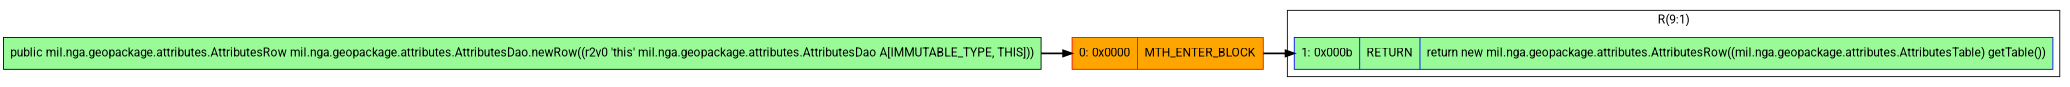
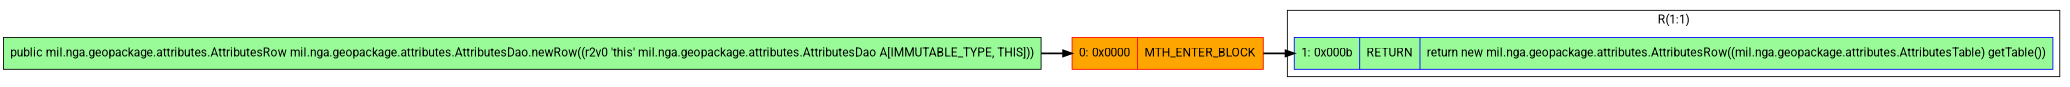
cluster "R(9:1)": label "R(9:1)" -> "R(1:1)"
